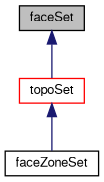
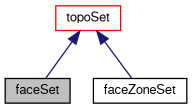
edge "topoSet" -> "faceSet": reversed
